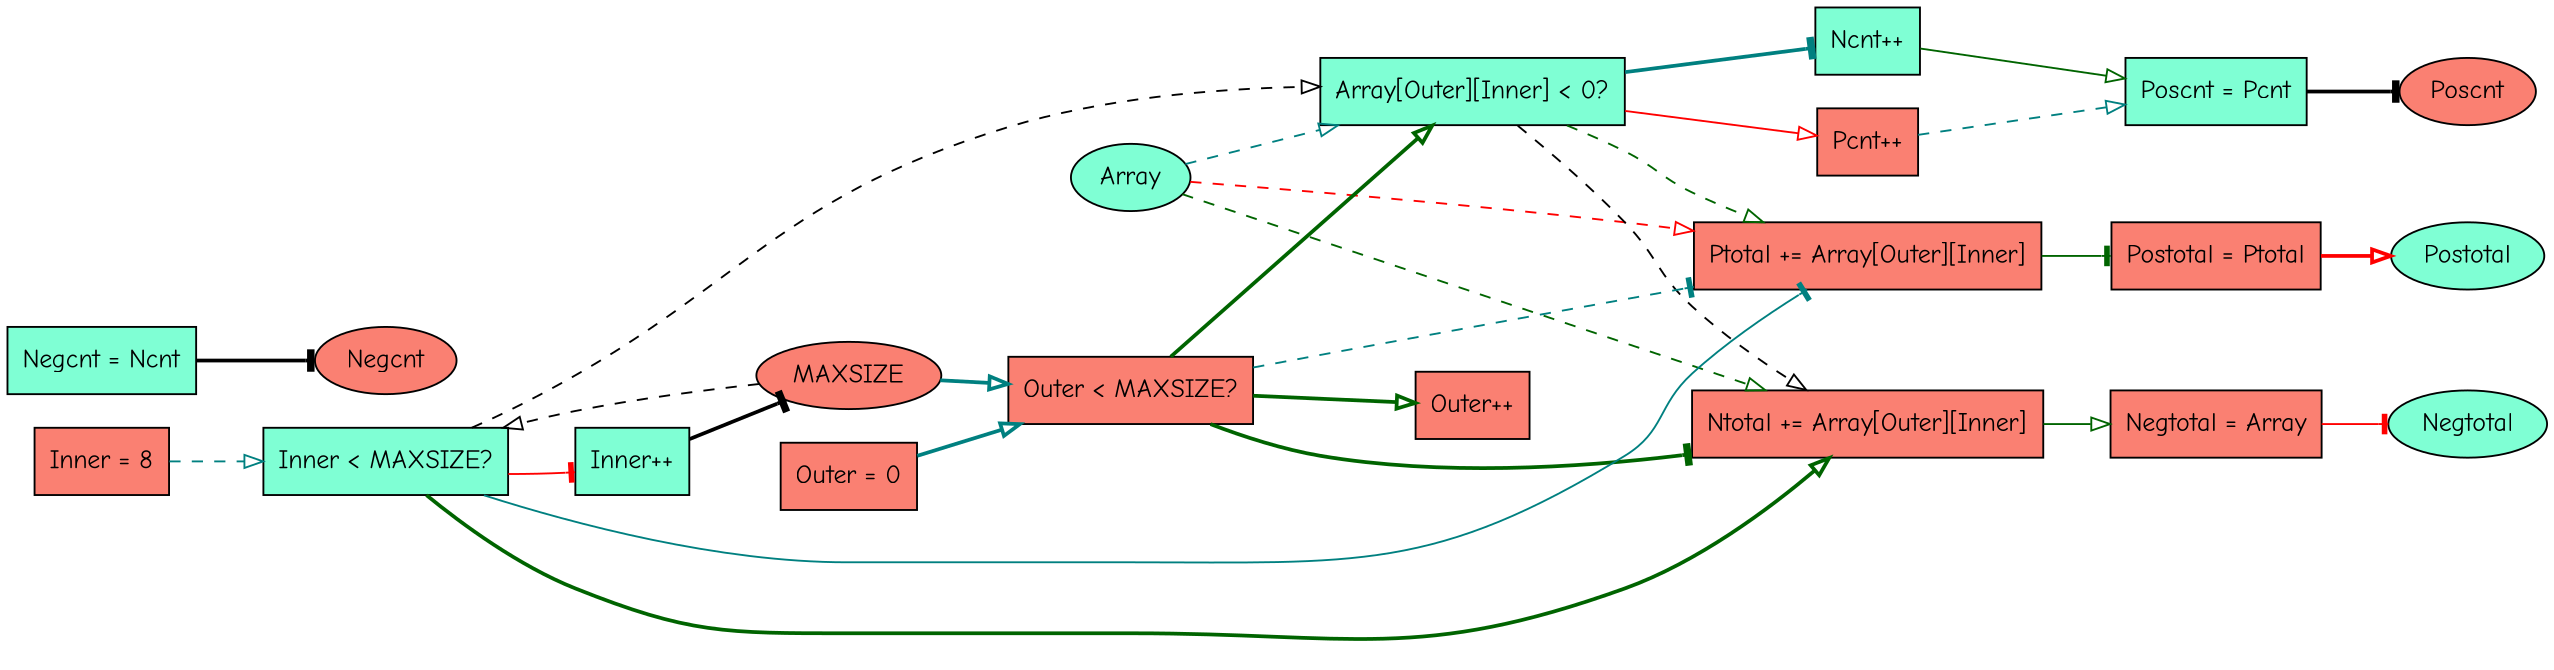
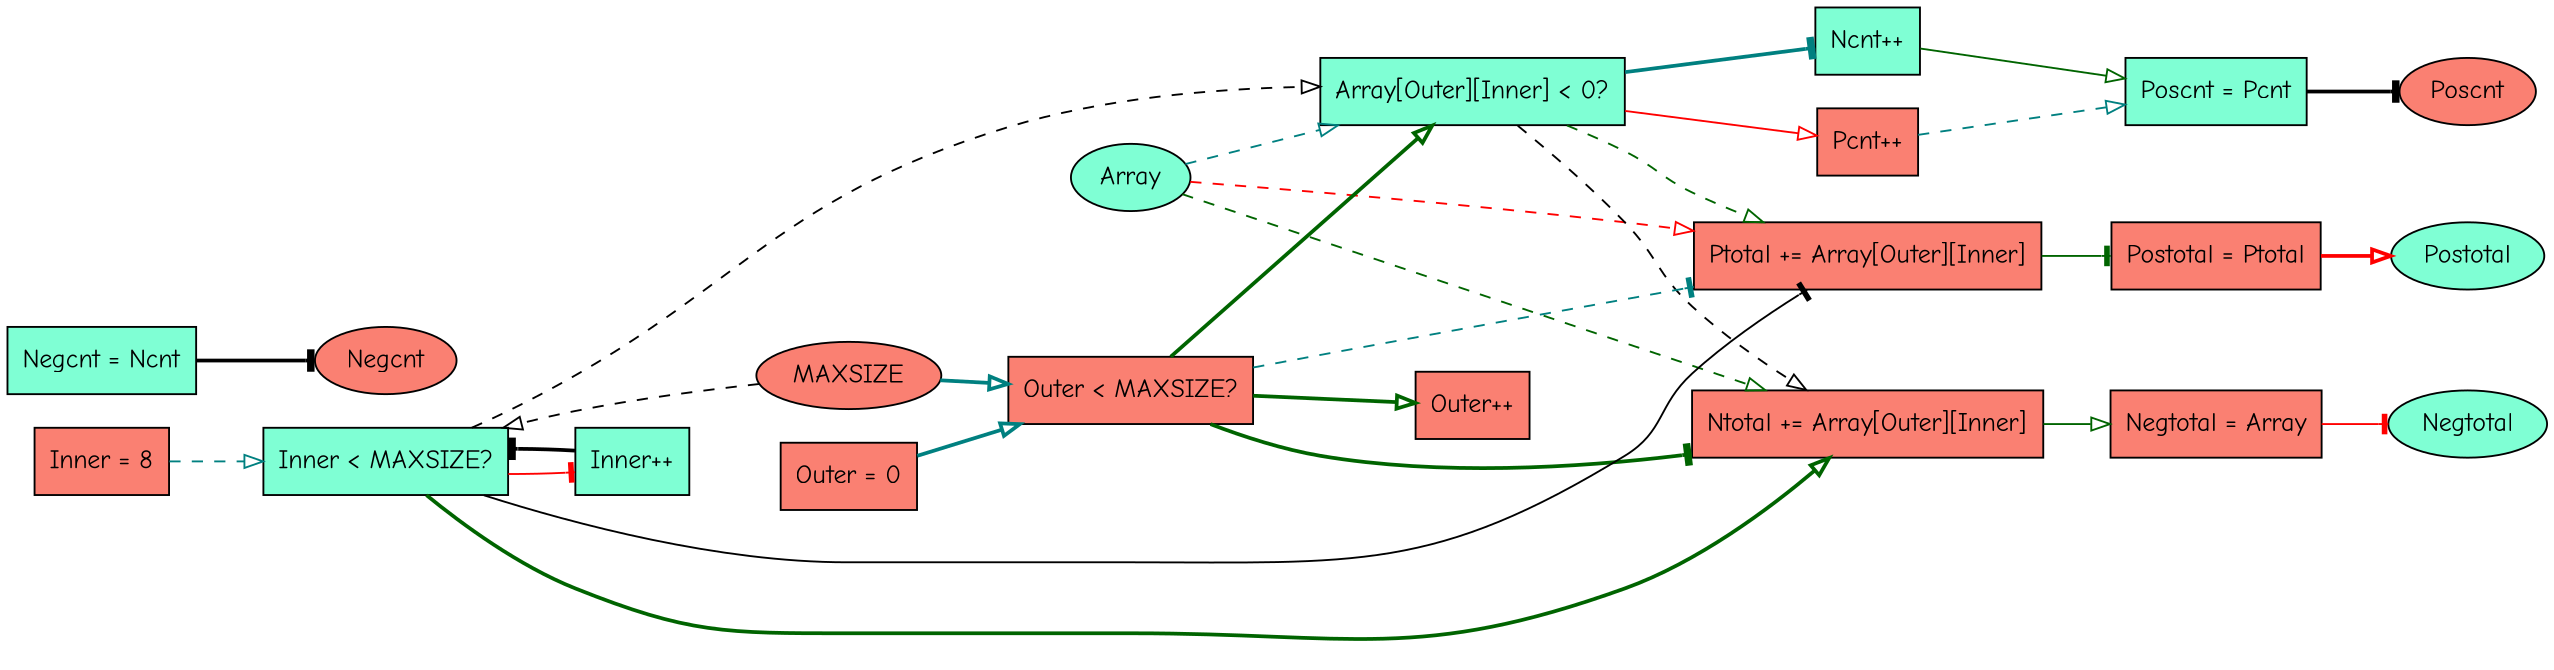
edge "Inner++" -> "MAXSIZE": now "Inner++" -> "Inner < MAXSIZE?"
edge "Inner < MAXSIZE?" -> "Ptotal += Array[Outer][Inner]": color teal -> black
